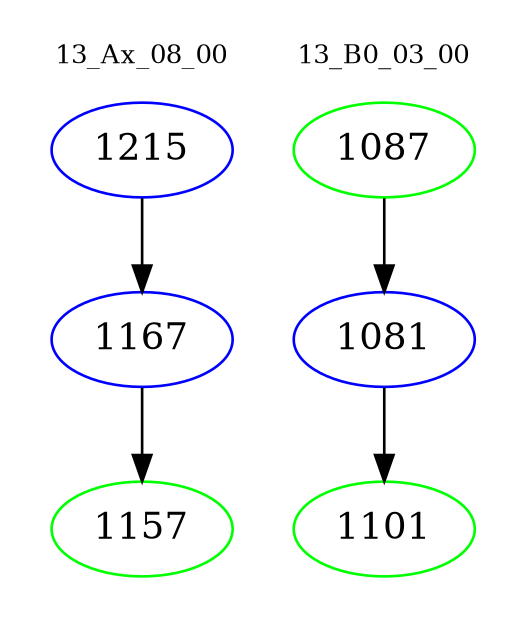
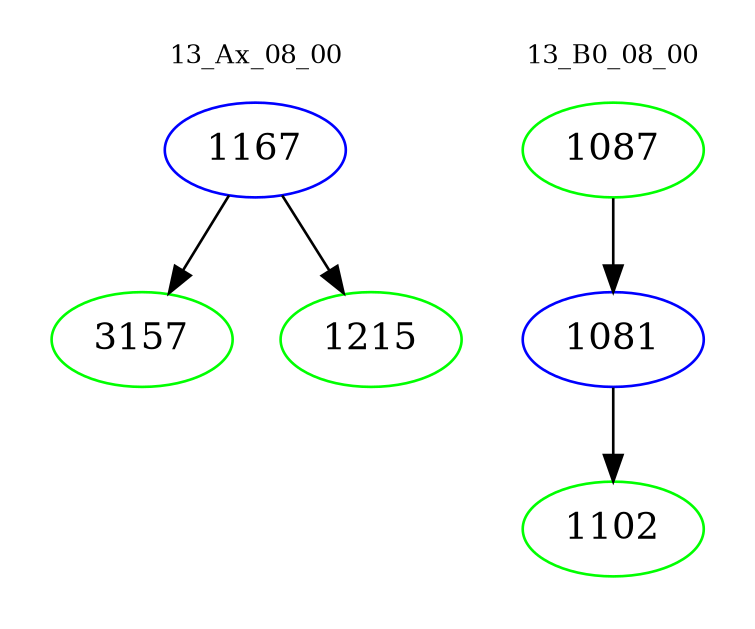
cluster "13_B0_03_00": label "13_B0_03_00" -> "13_B0_08_00"
node "1215": color blue -> green
edge "1215" -> "1167": reversed
node "1157": label "1157" -> "3157"
node "1101": label "1101" -> "1102"
